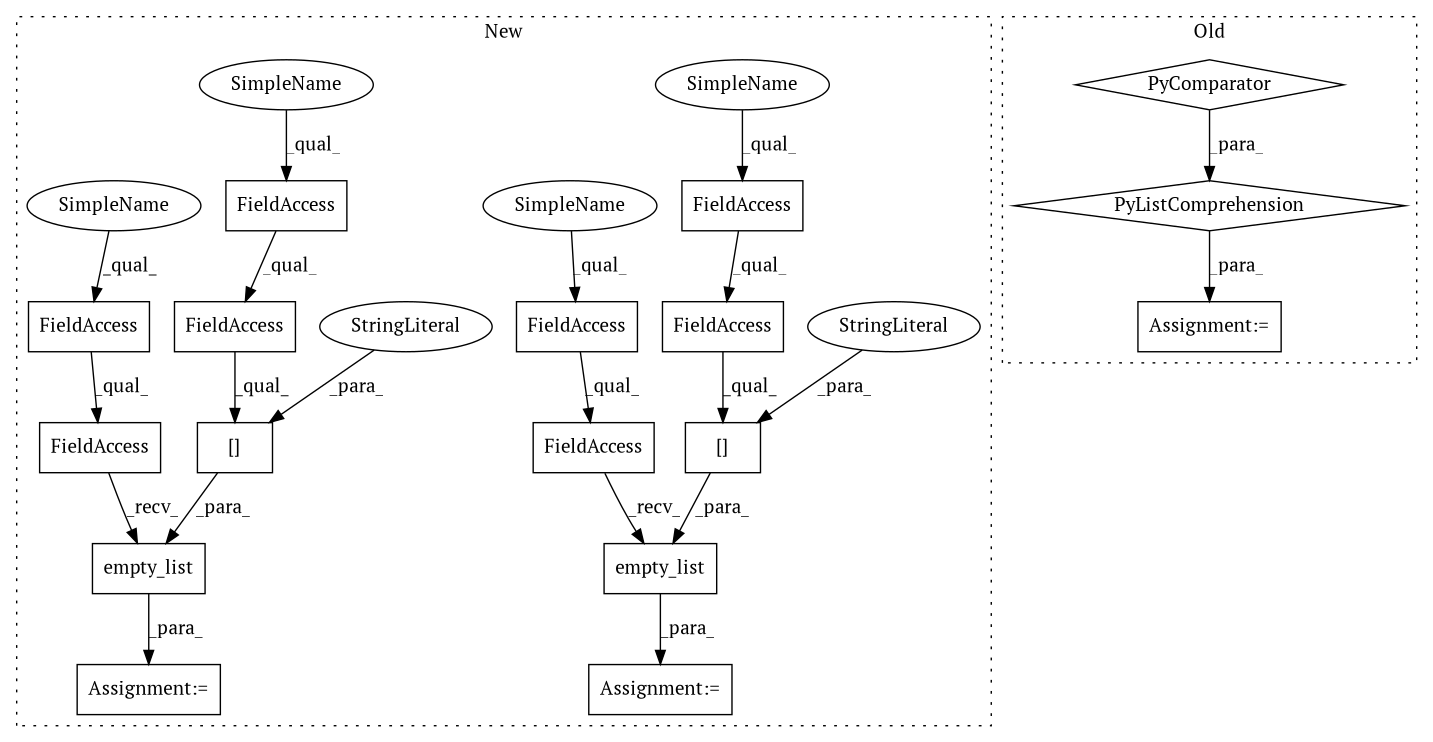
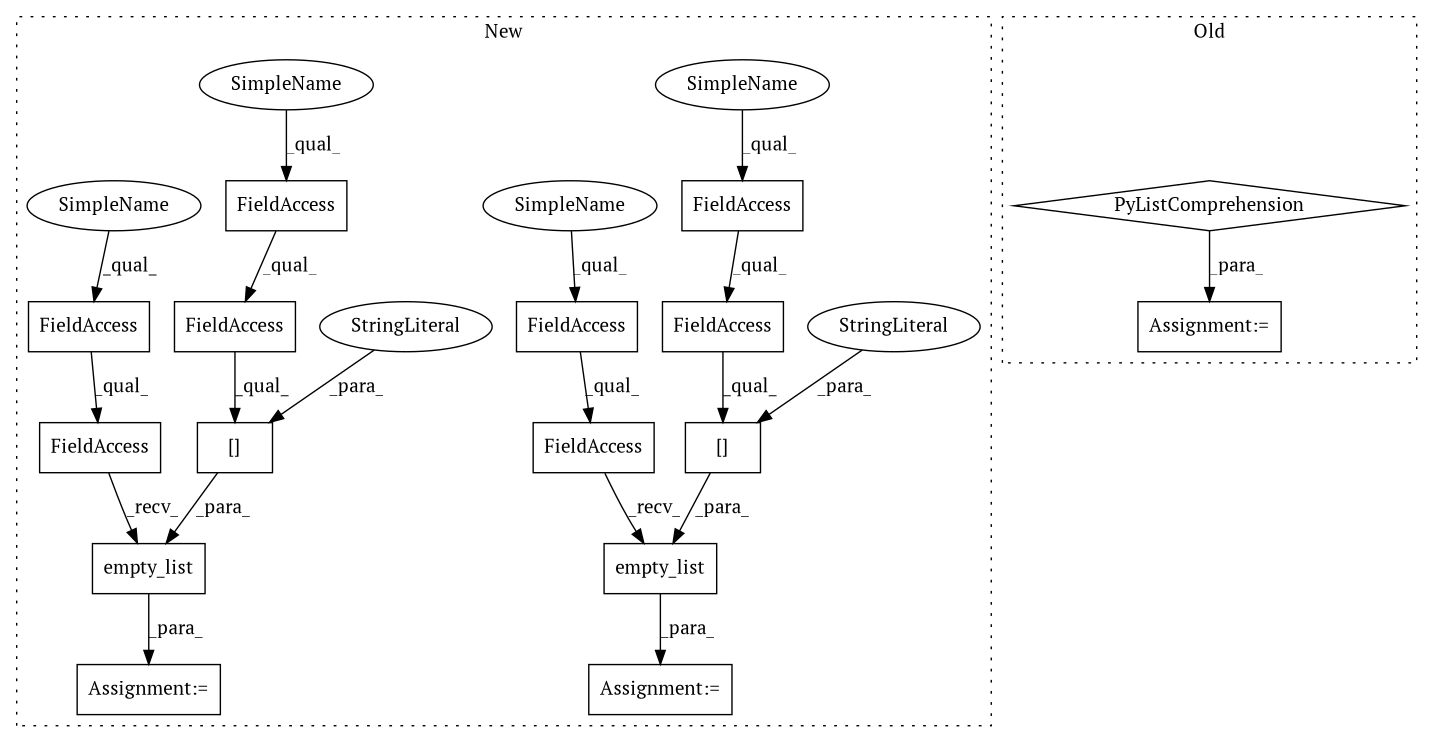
node "PyComparator": removed
